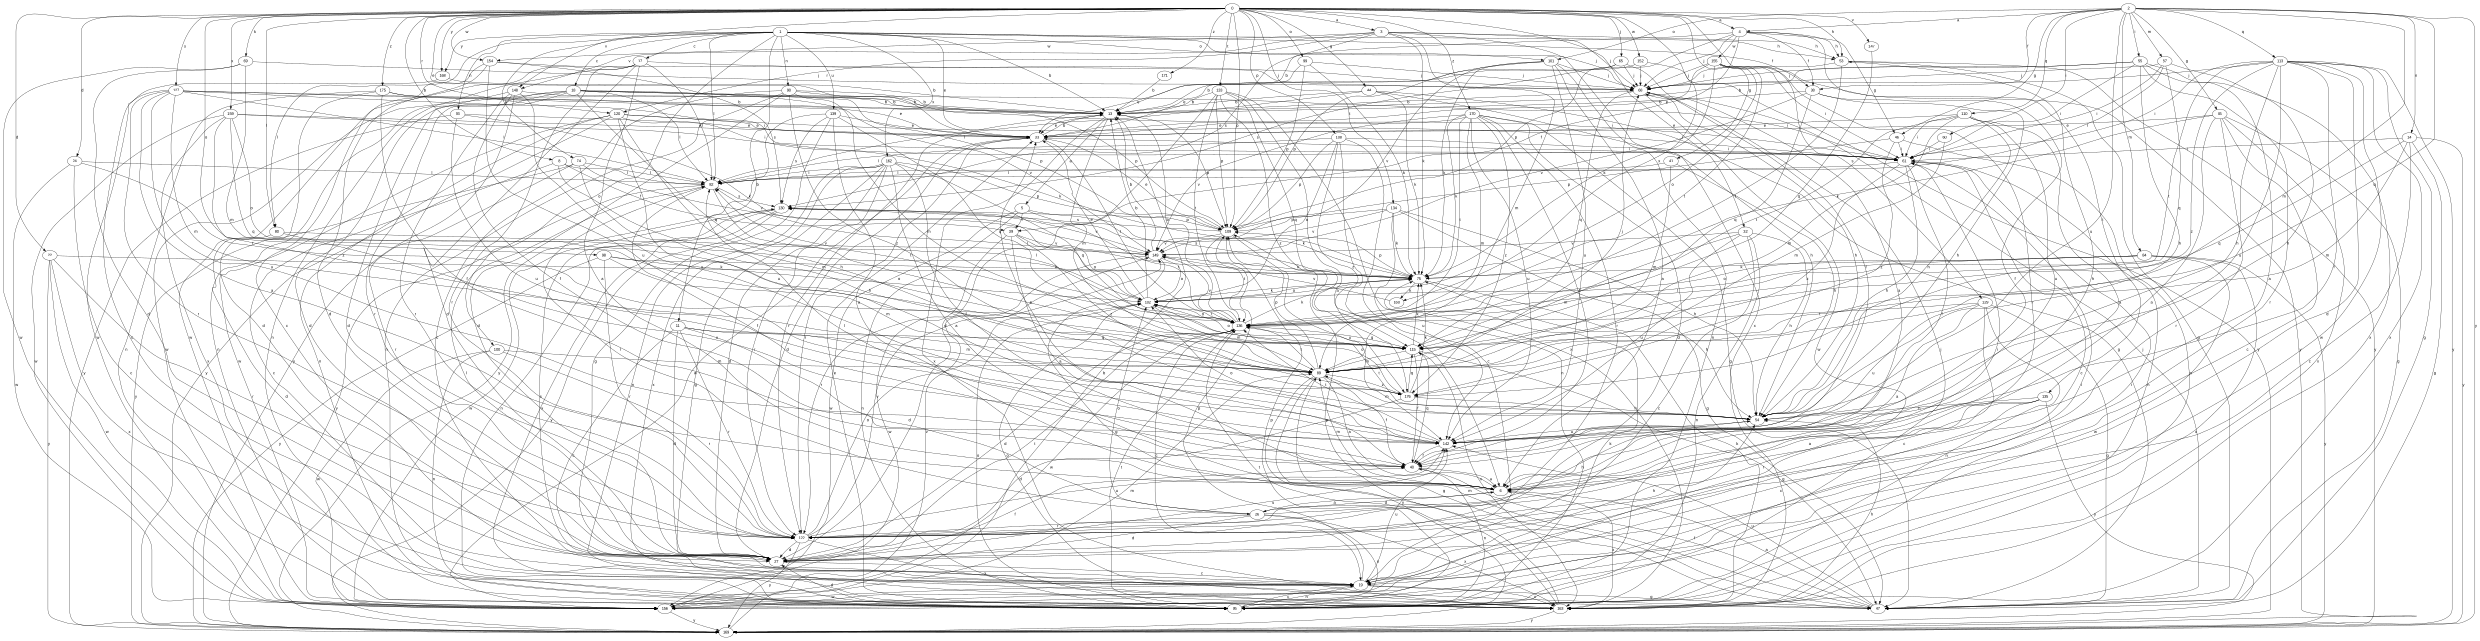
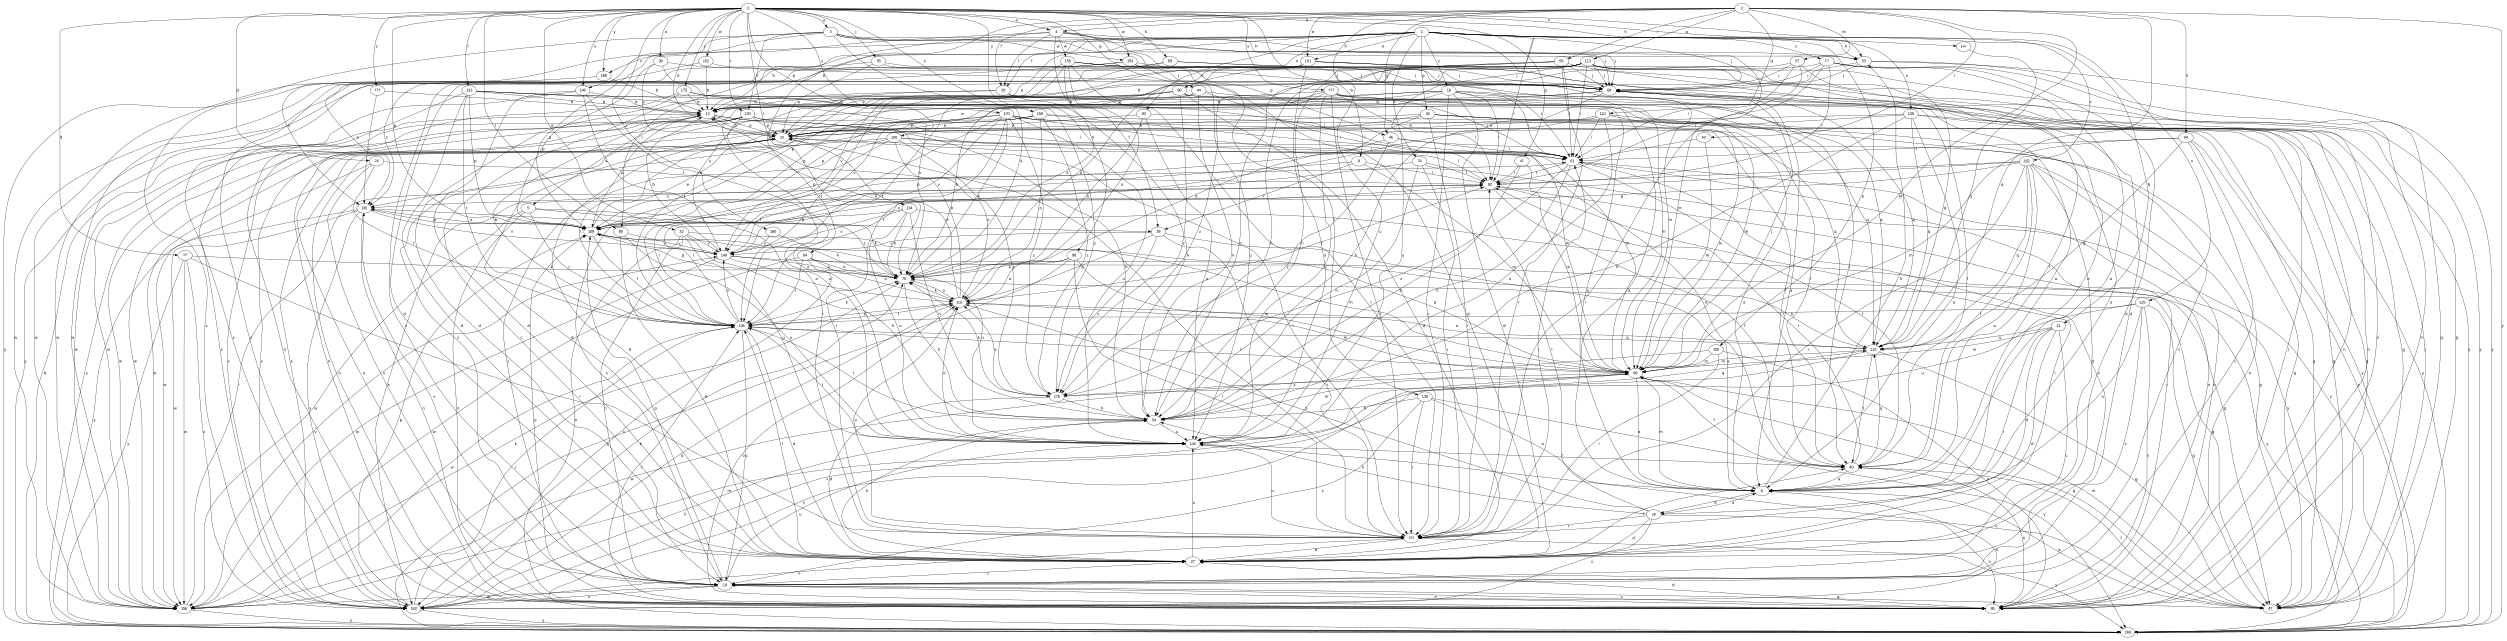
edge "2" -> "45": now "1" -> "45"
node "14": label "14" -> "94"
edge "171" -> "130": added, label "s"
edge "38" -> "115": removed, label "q"
edge "110" -> "54": now "139" -> "54"
edge "75" -> "160": reversed
edge "122" -> "149": removed, label "v"
edge "148" -> "40": removed, label "f"
